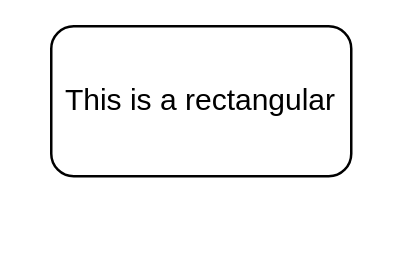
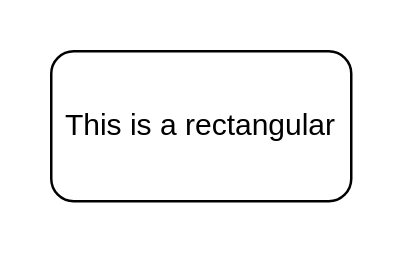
node "This is a rectangular": moved (201, 101) -> (201, 126)
